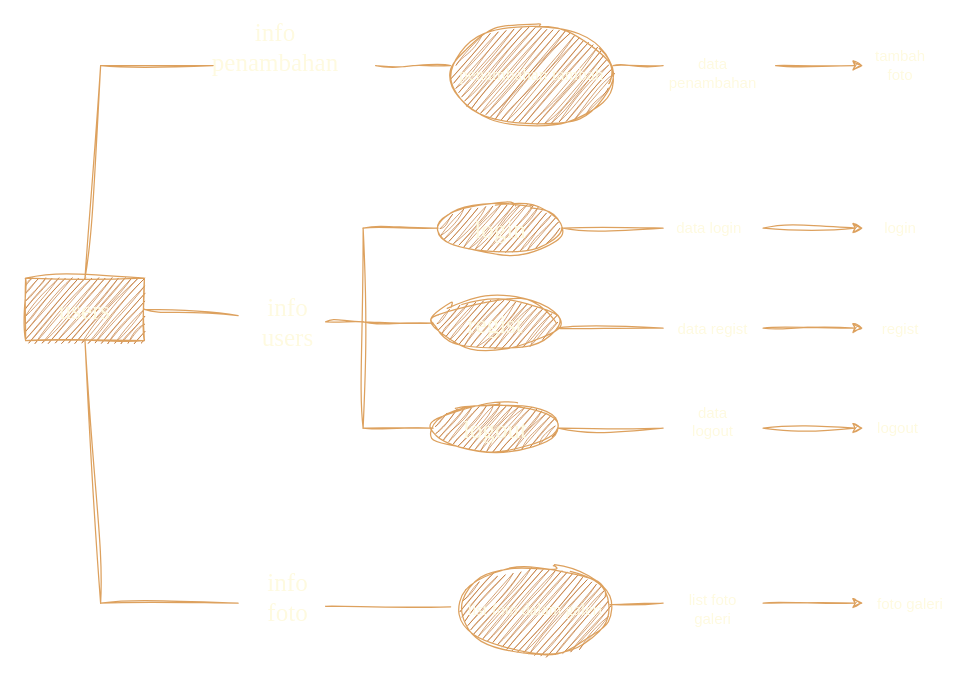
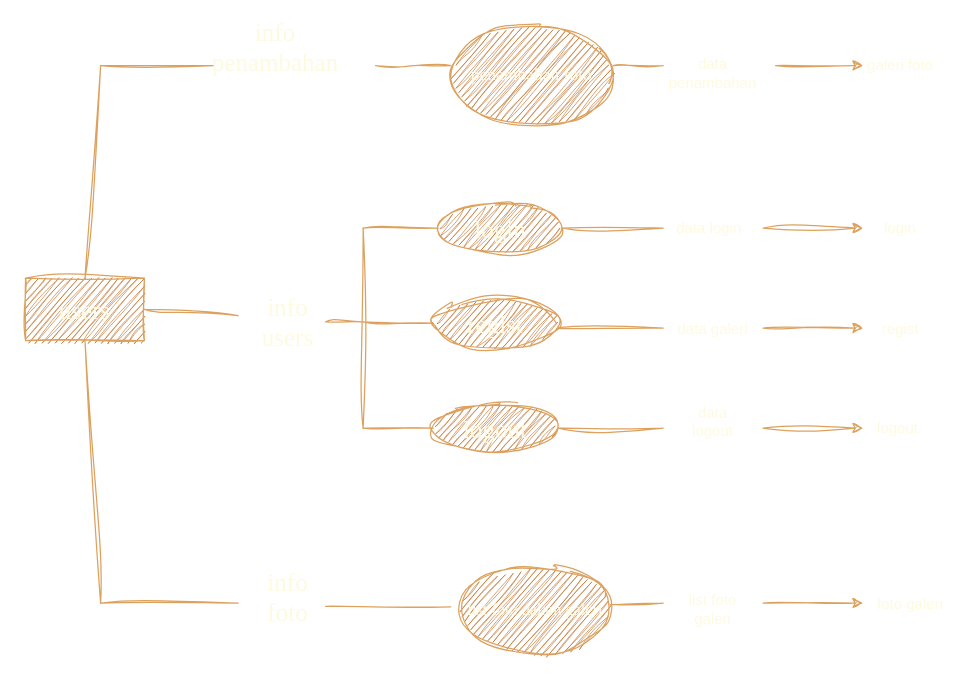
node "tambah foto": label "tambah foto" -> "galeri foto"
node "penambahan tambah": label "penambahan tambah" -> "penambahan foto"
node "data regist": label "data regist" -> "data galeri"
